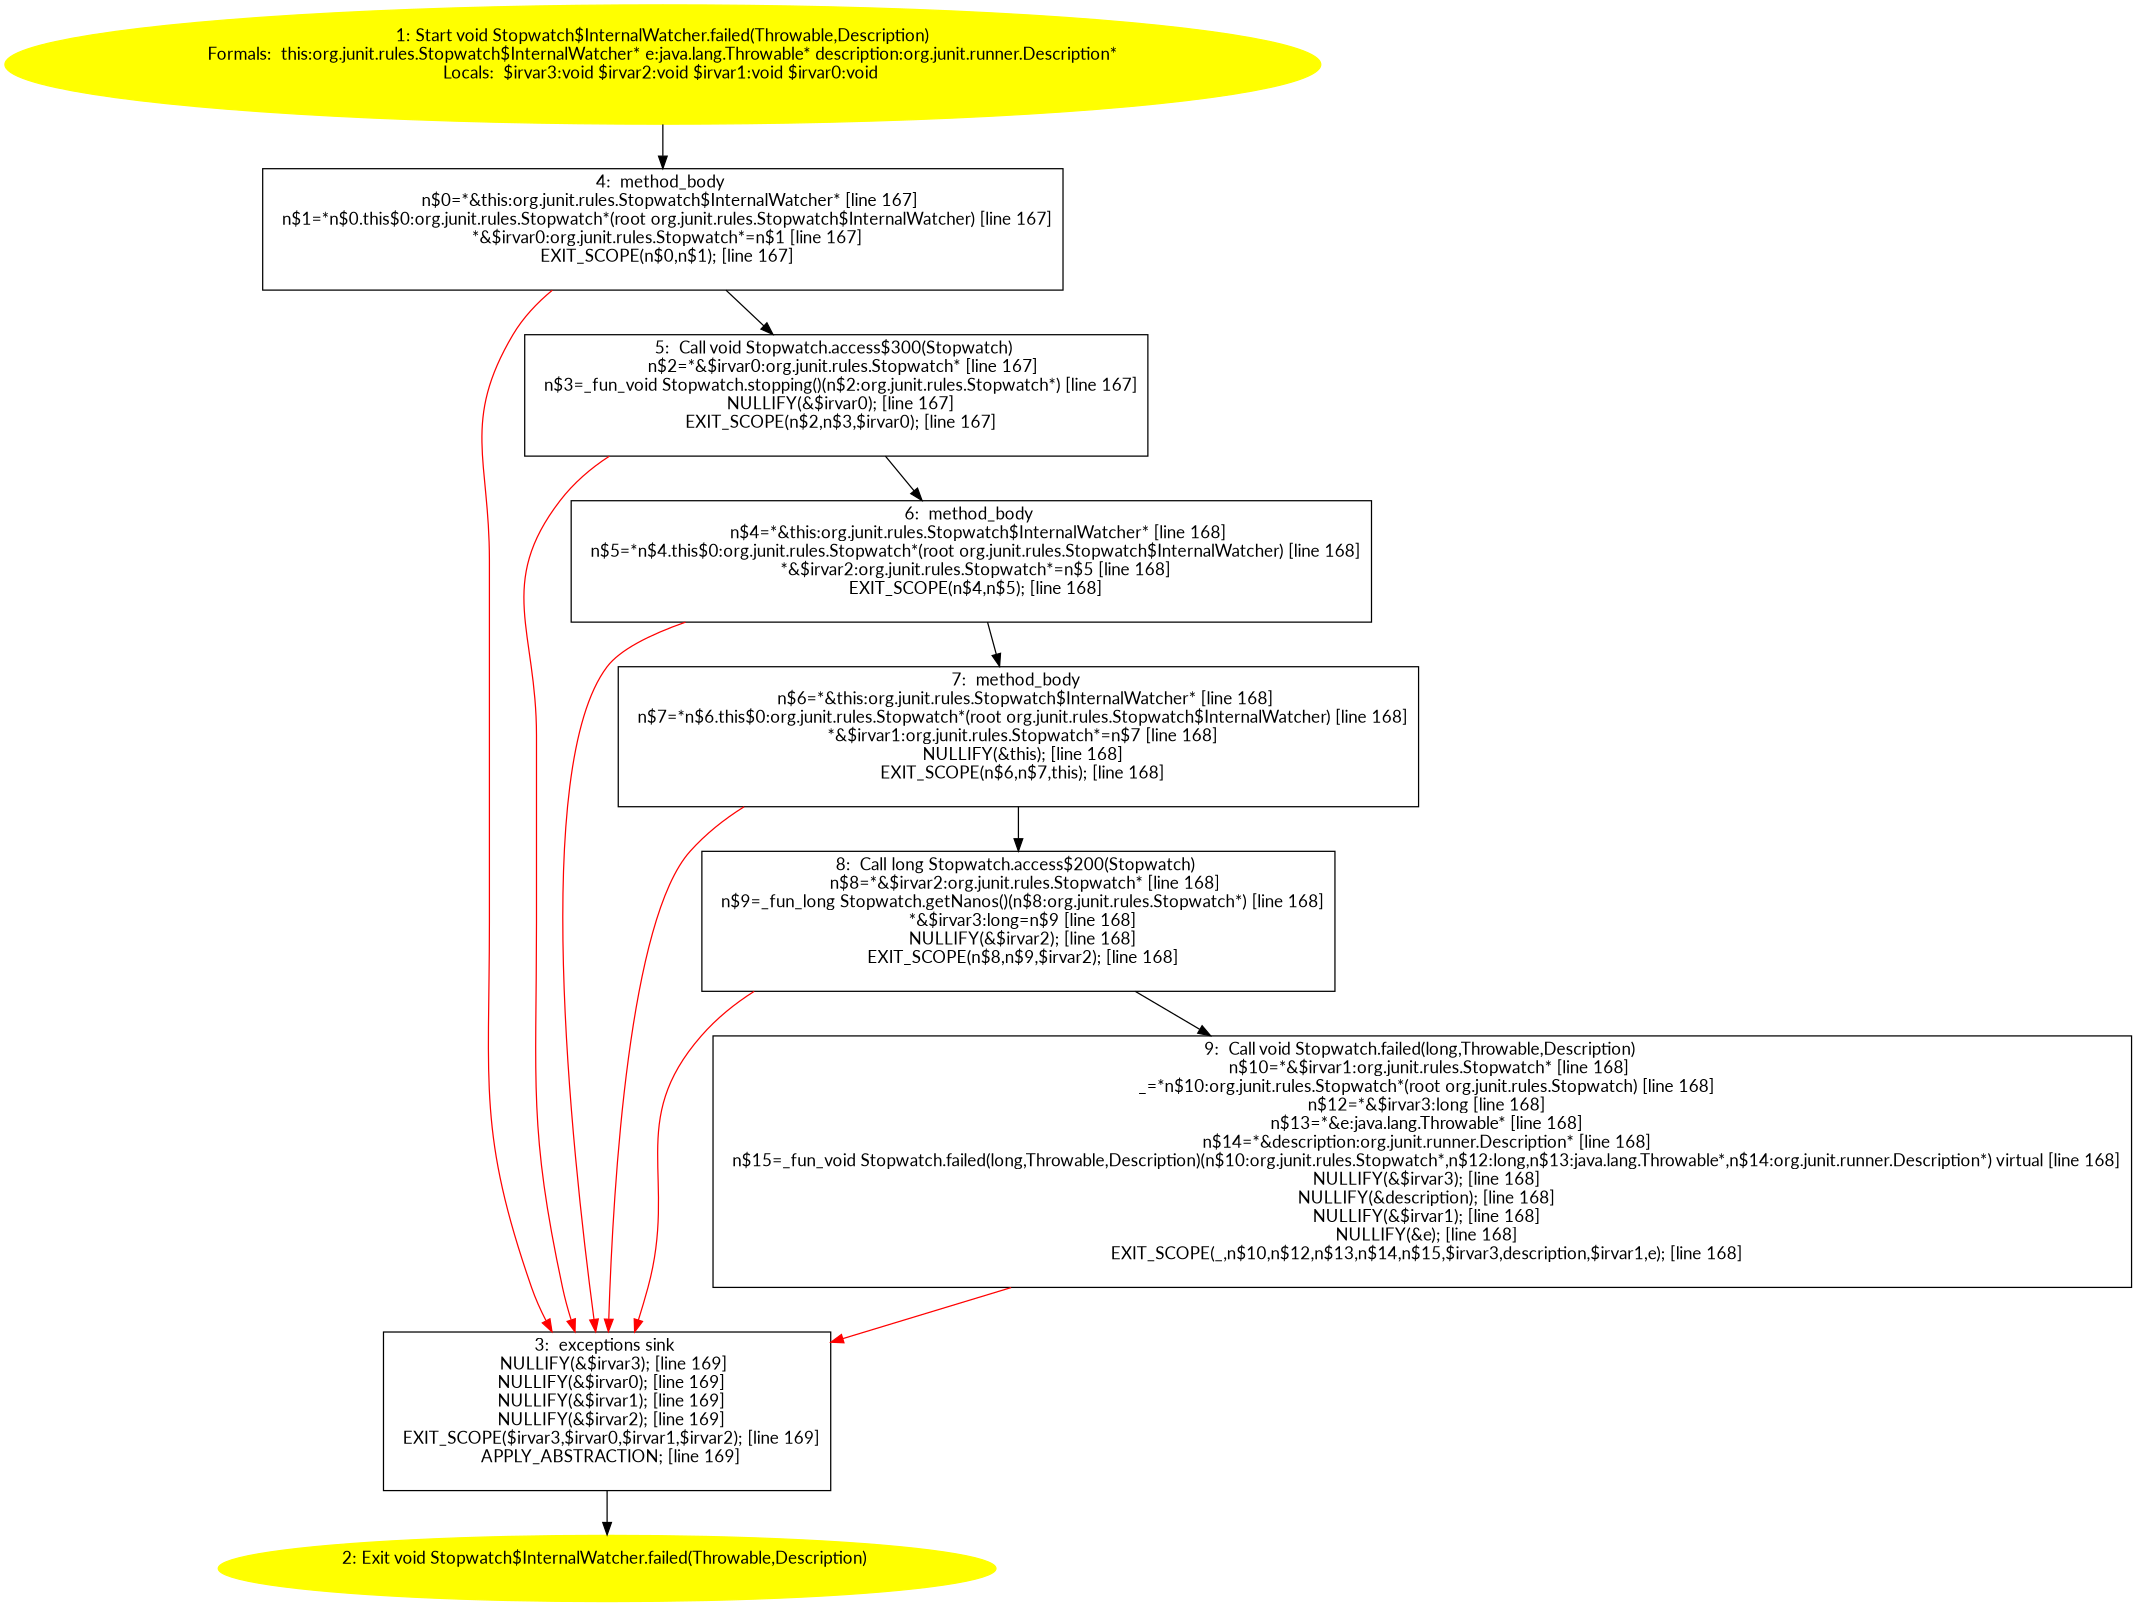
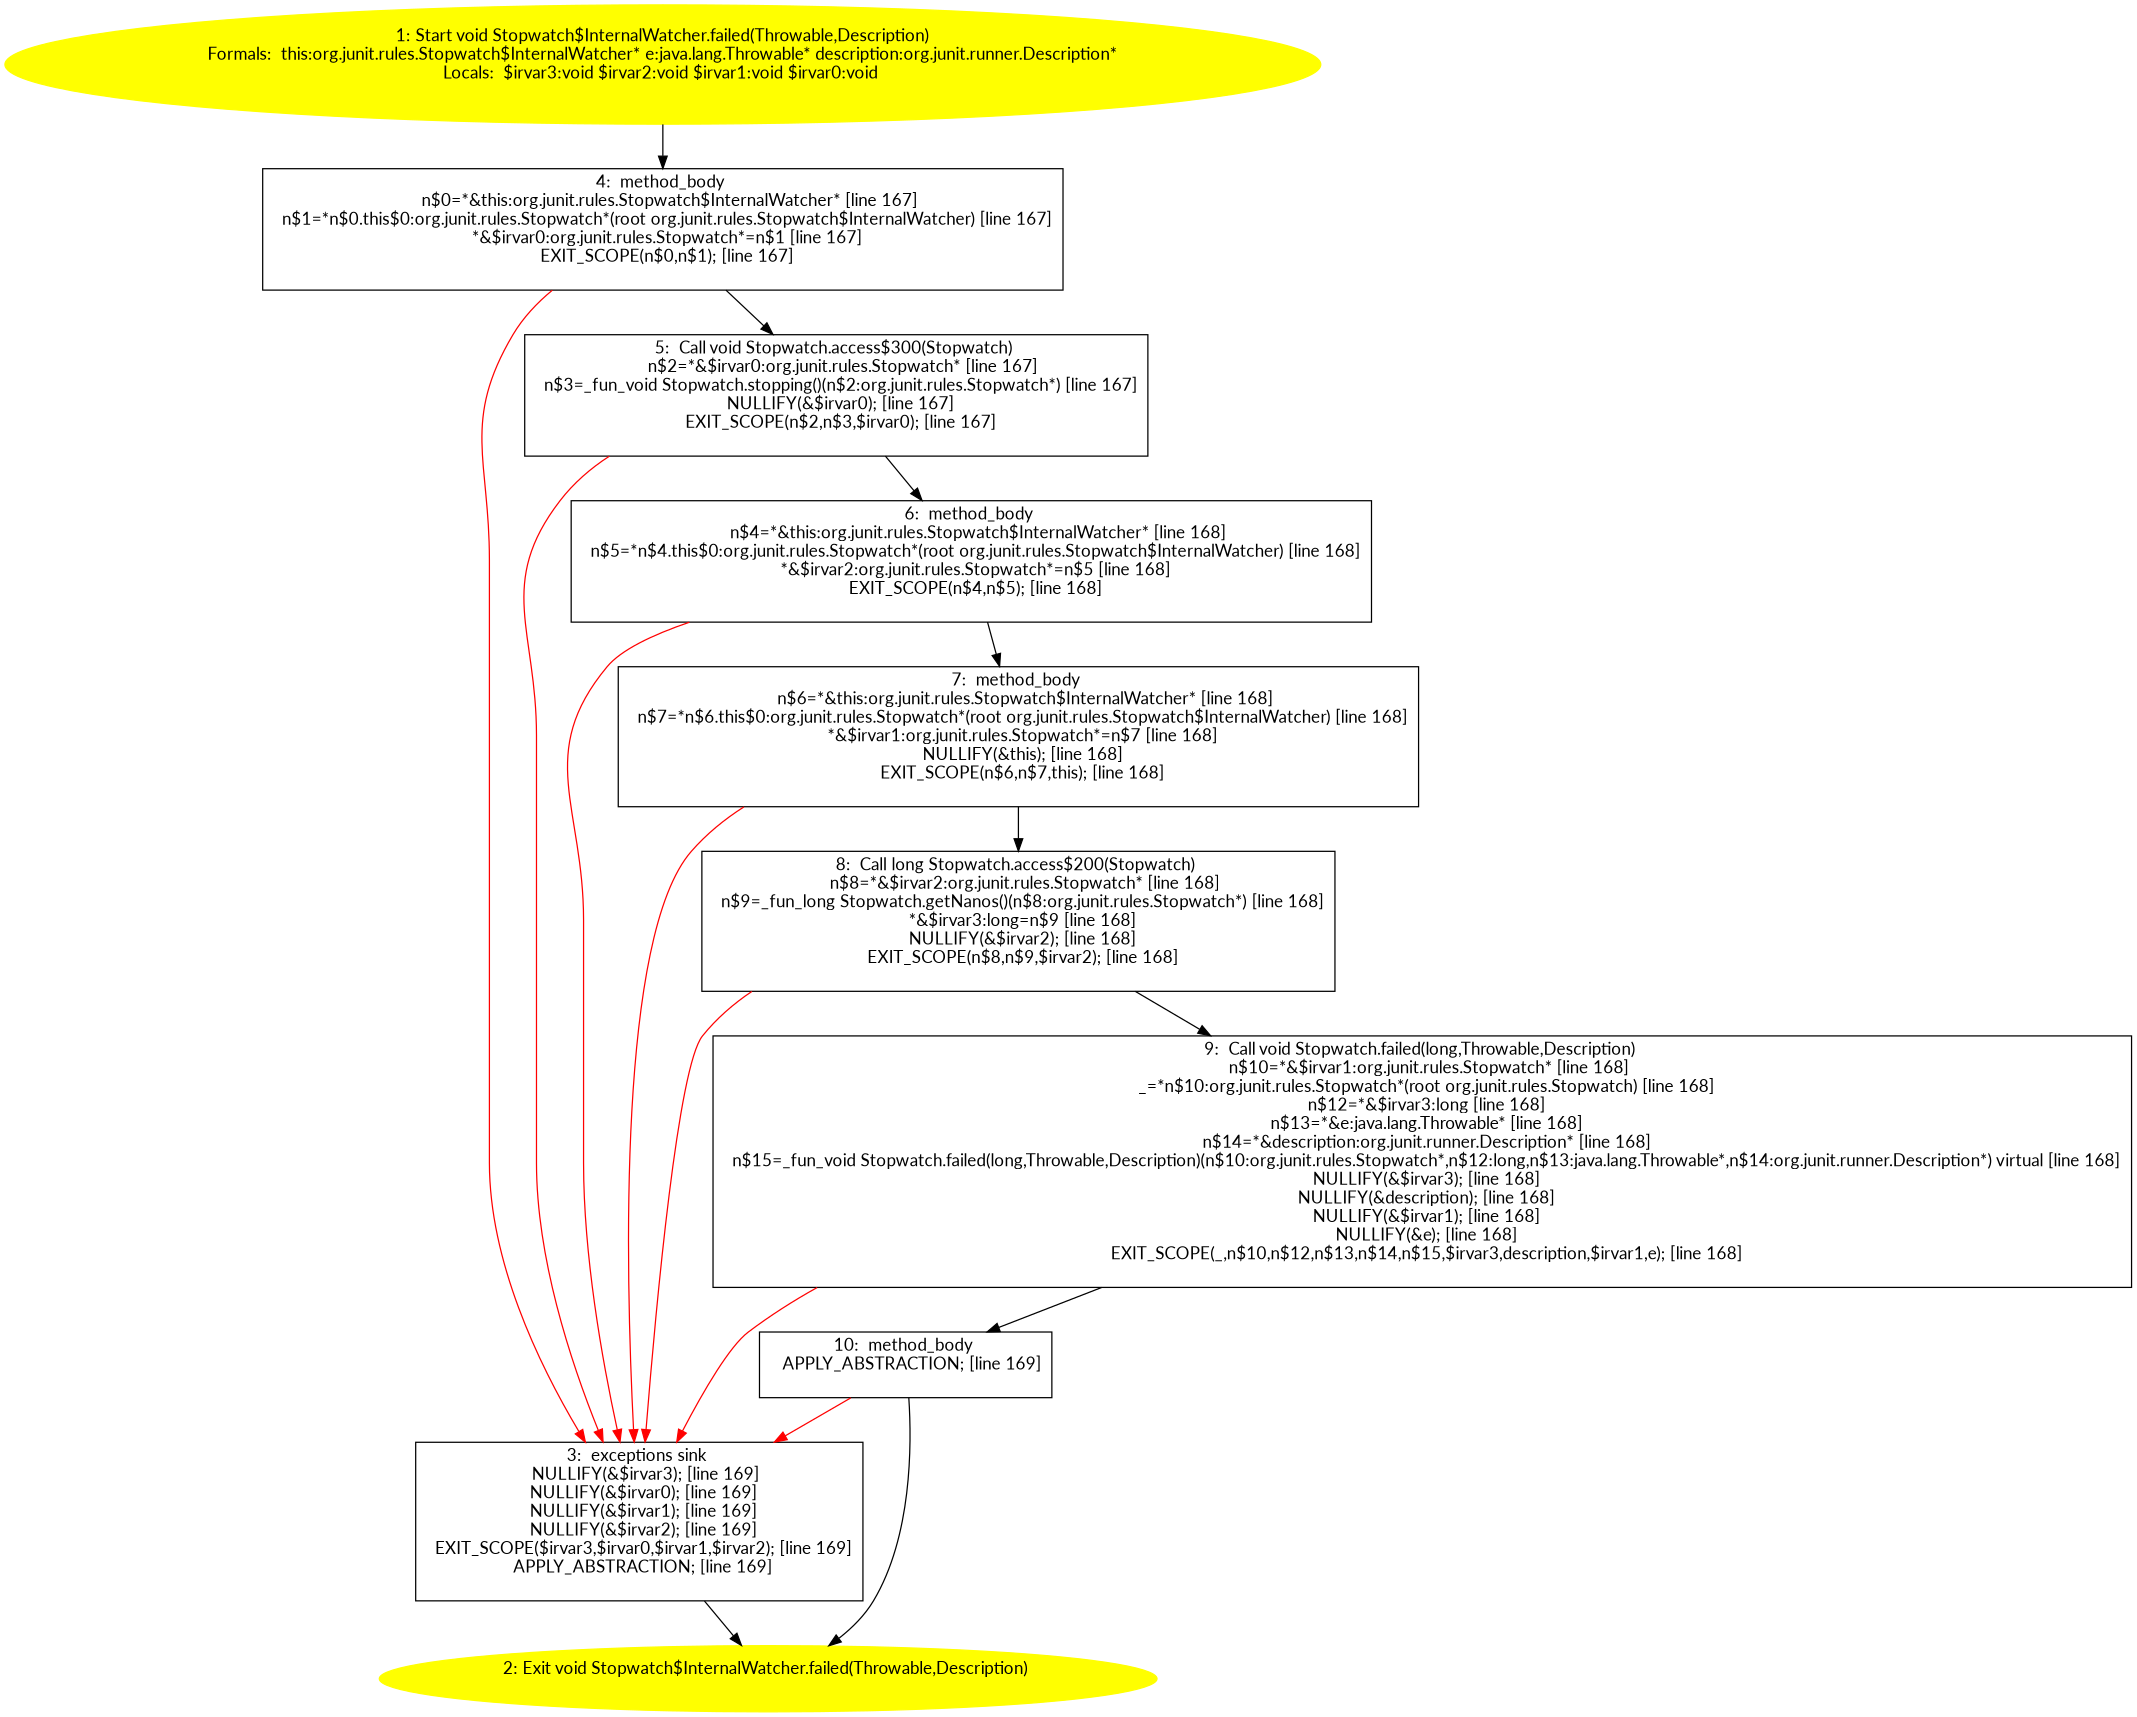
node "10:  method_body APPLY_ABSTRACTION; [line 169]": added
